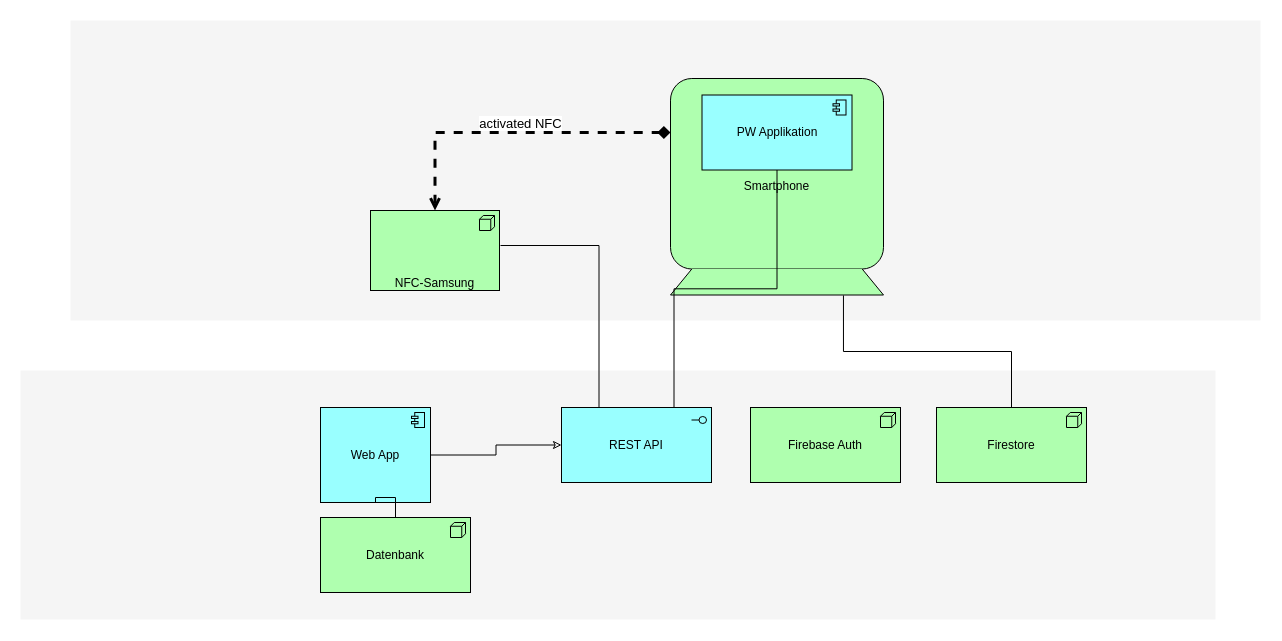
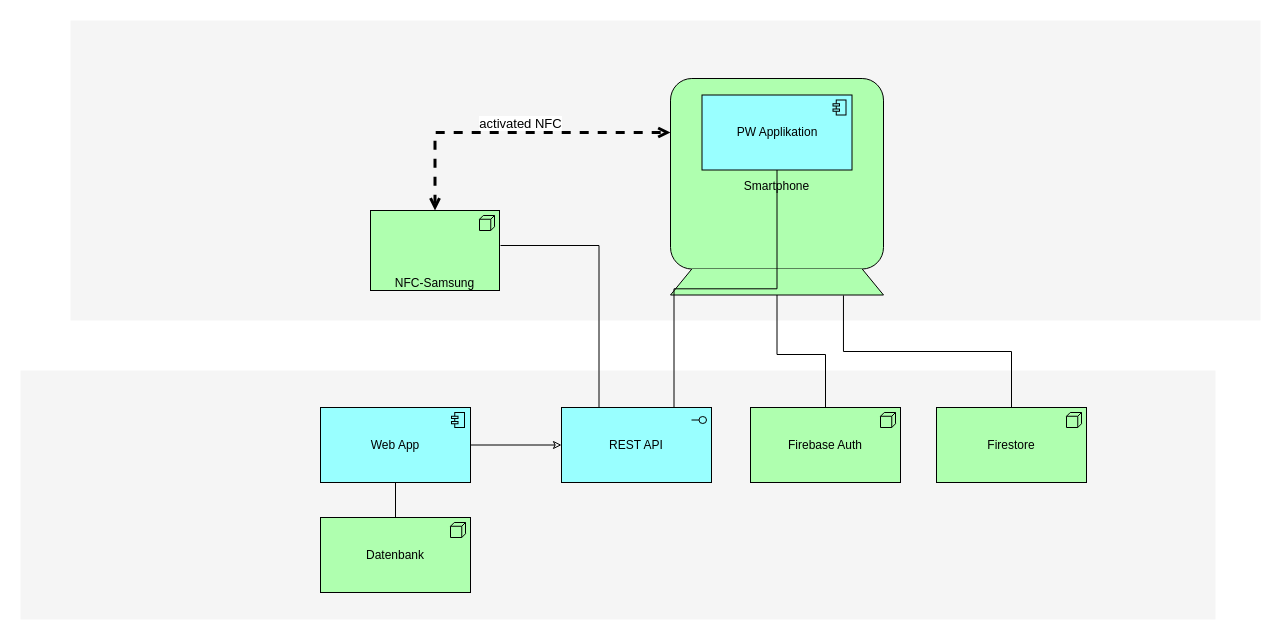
edge "Smartphone" -- "NFC-Samsung": arrowhead diamond -> open
edge "Smartphone" -- "Firebase Auth": added
node "Web App": size 110x95 -> 150x75
